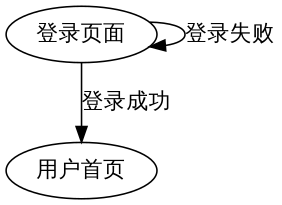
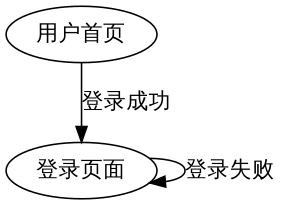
edge "登录页面" -> "用户首页": reversed
